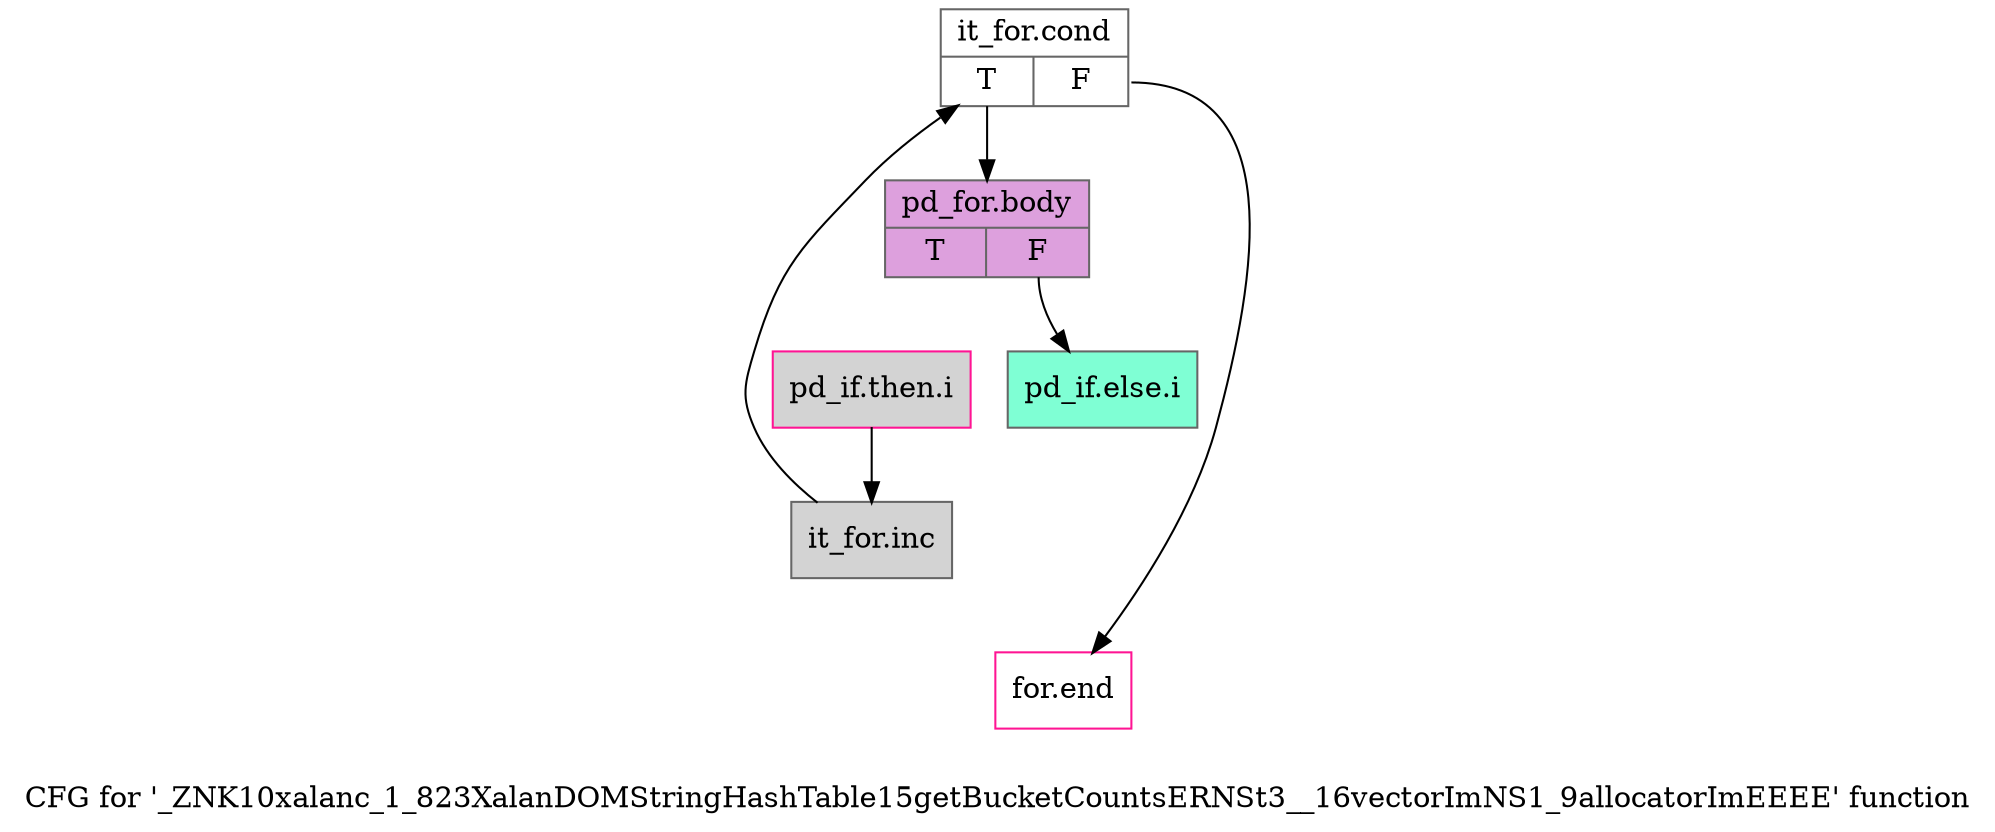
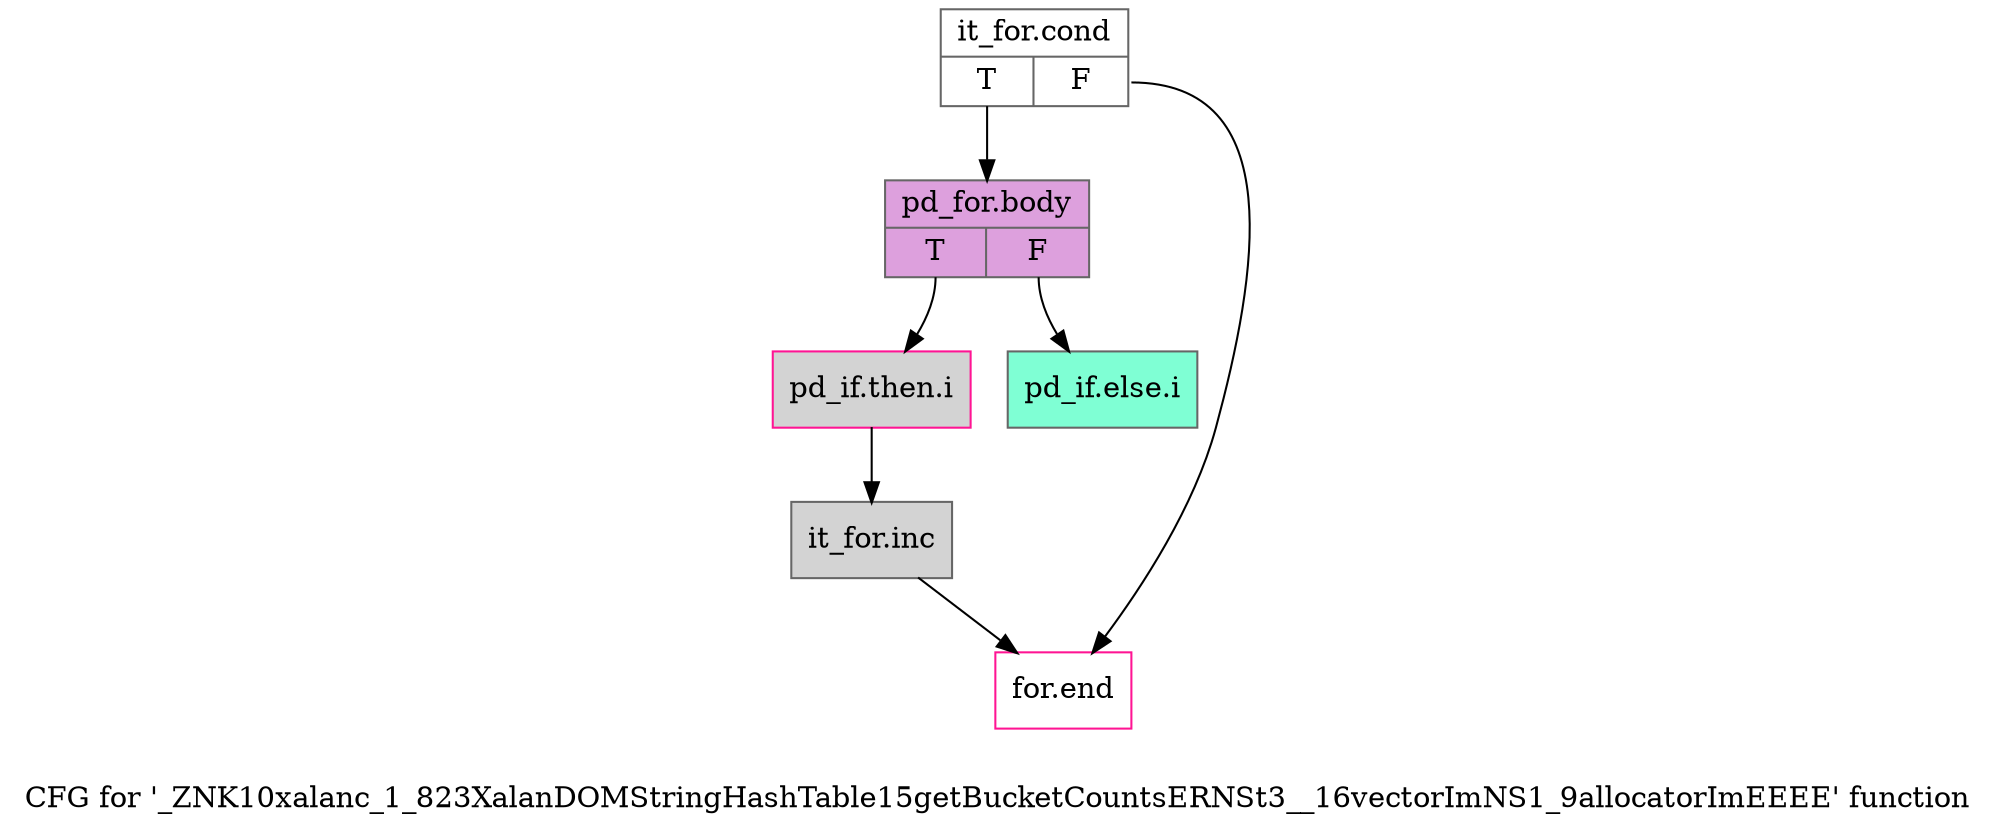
edge "it_for.inc" -> "it_for.cond": now "it_for.inc" -> "for.end"
edge "pd_for.body" -> "pd_if.then.i": added
